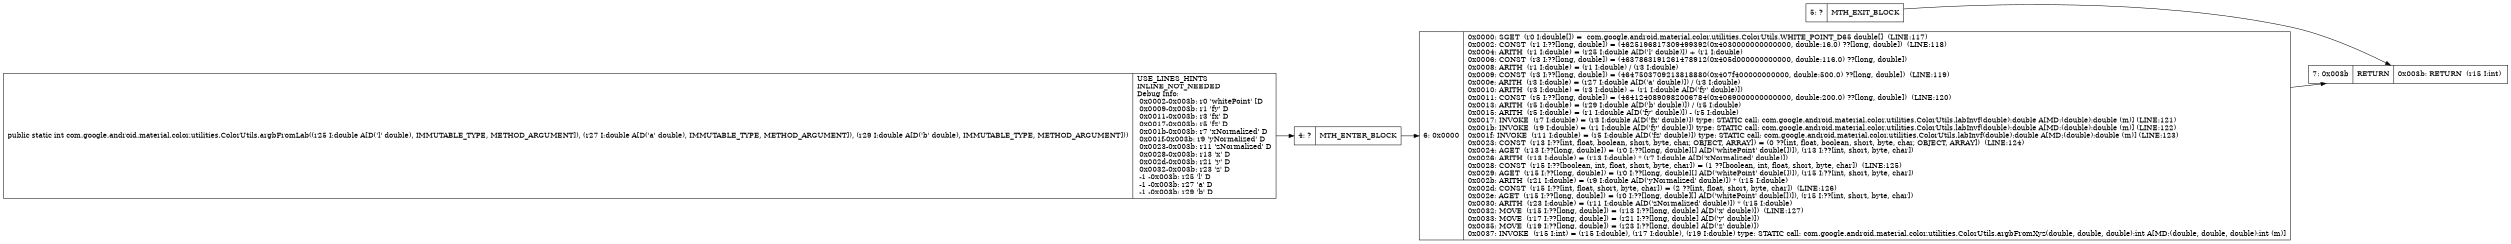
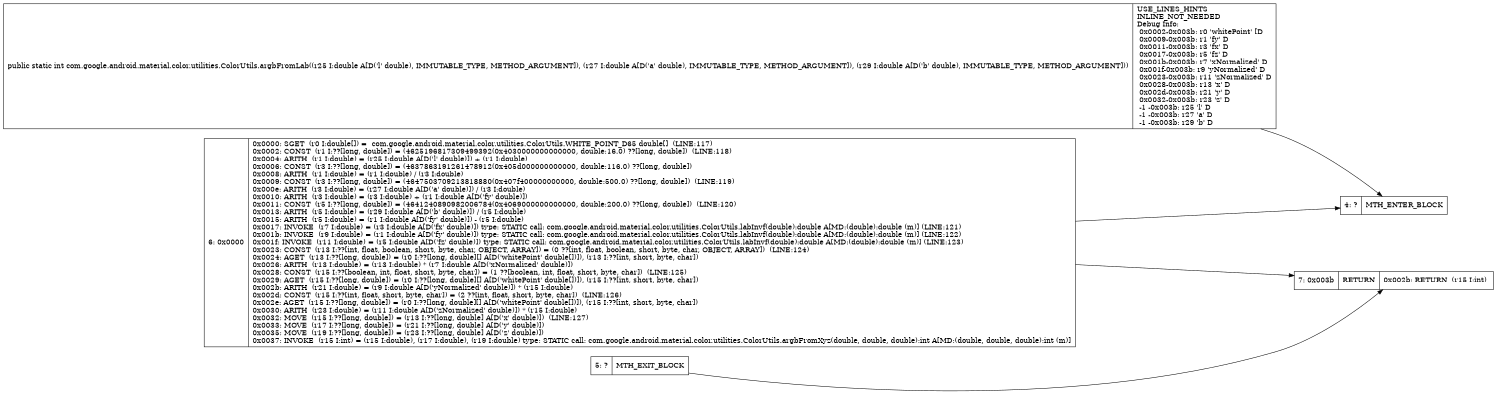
node "7: 0x003b": text "0x003b: RETURN  (r15 I:int)" -> "0x002b: RETURN  (r15 I:int)"
edge "4: ?" -> "6: 0x0000": reversed
